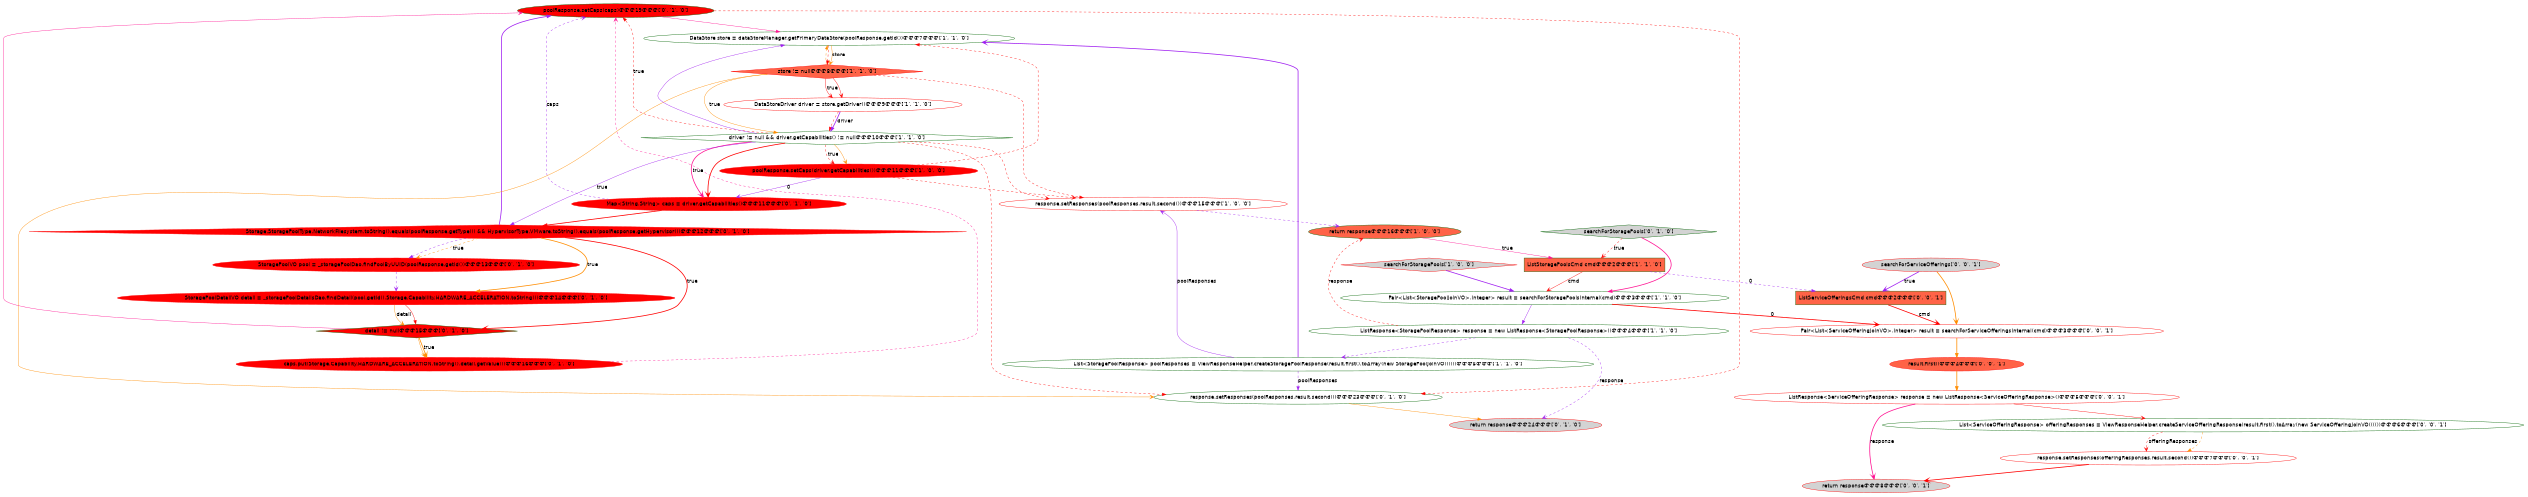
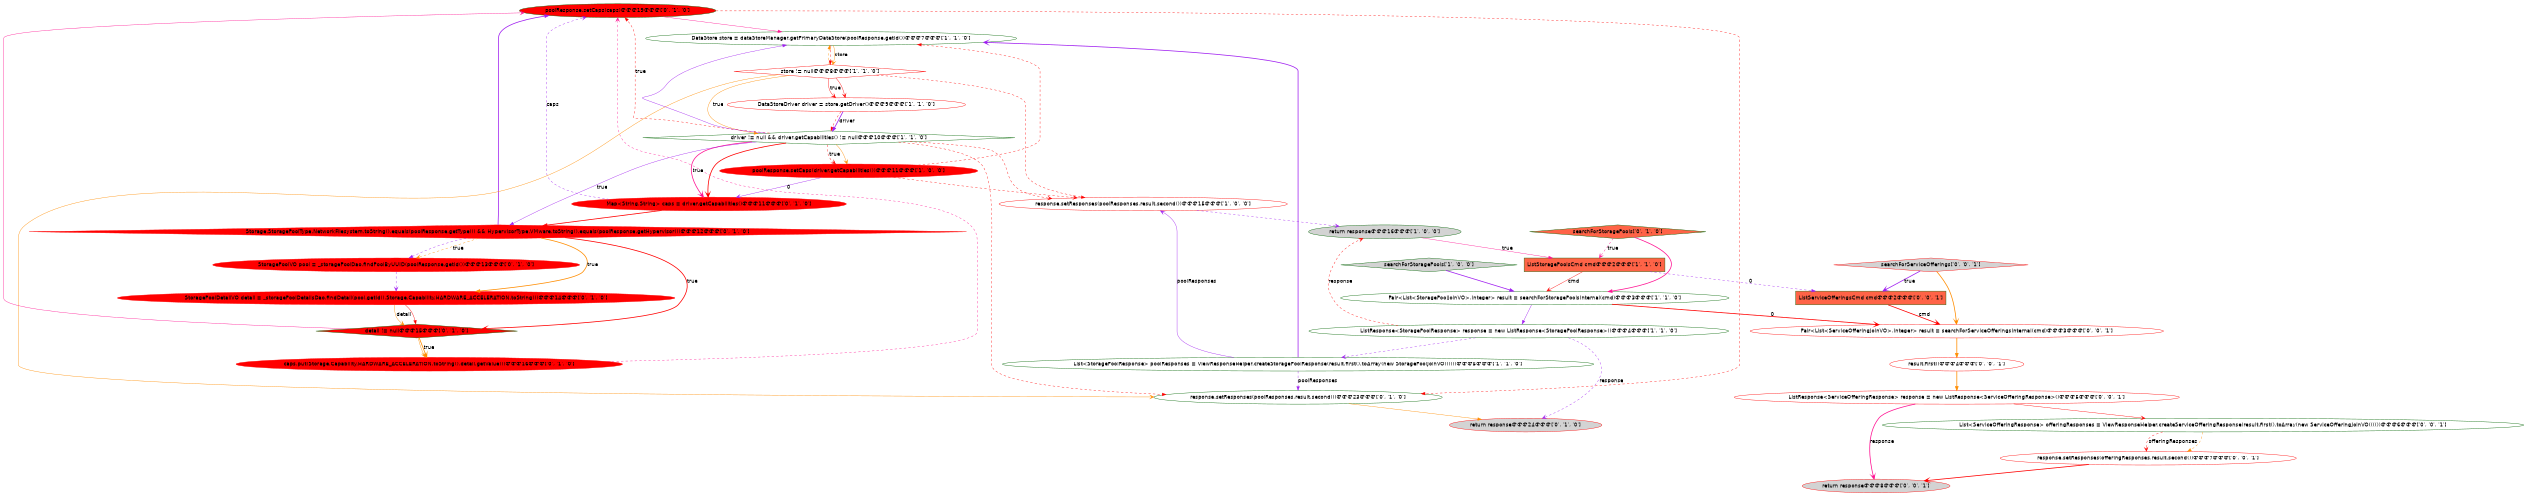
node "store != null@@@8@@@['1', '1', '0']": fillcolor tomato -> white
node "return response@@@16@@@['1', '0', '0']": fillcolor tomato -> lightgray
node "searchForStoragePools['0', '1', '0']": fillcolor lightgray -> tomato
edge "searchForStoragePools['0', '1', '0']" -> "ListStoragePoolsCmd cmd@@@2@@@['1', '1', '0']": color red -> deeppink
node "searchForStoragePools['1', '0', '0']": color red -> darkgreen
node "searchForServiceOfferings['0', '0', '1']": shape ellipse -> diamond
node "result.first()@@@4@@@['0', '0', '1']": fillcolor tomato -> white
